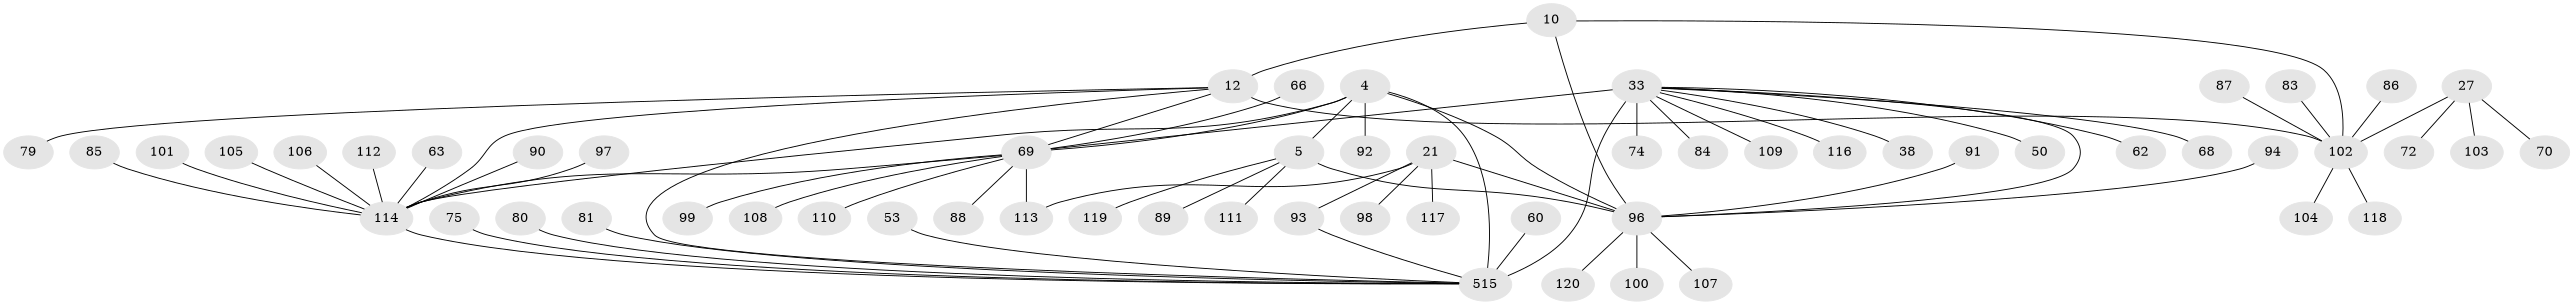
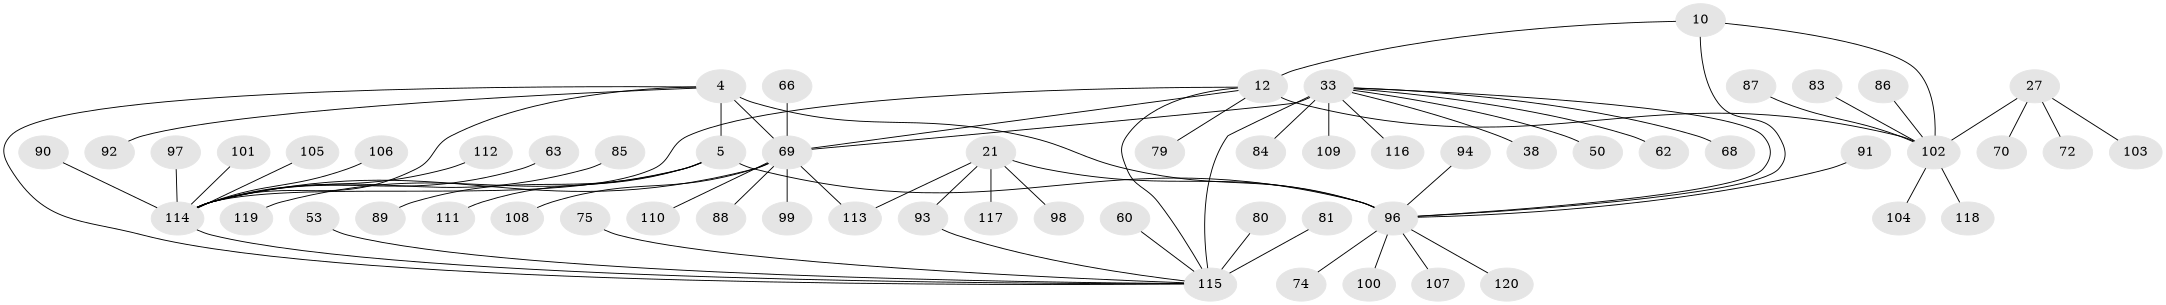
edge "33" -- "74": now "96" -- "74"
node "515": label "515" -> "115"
